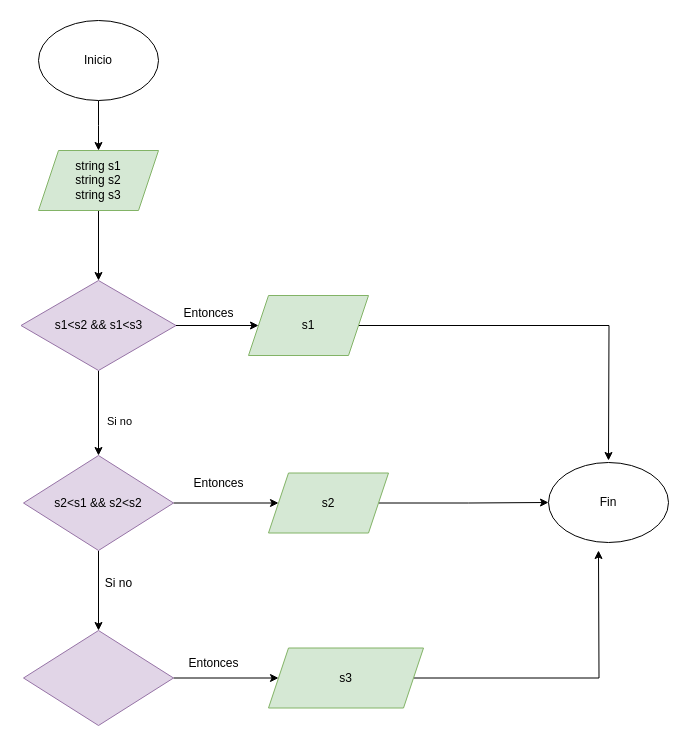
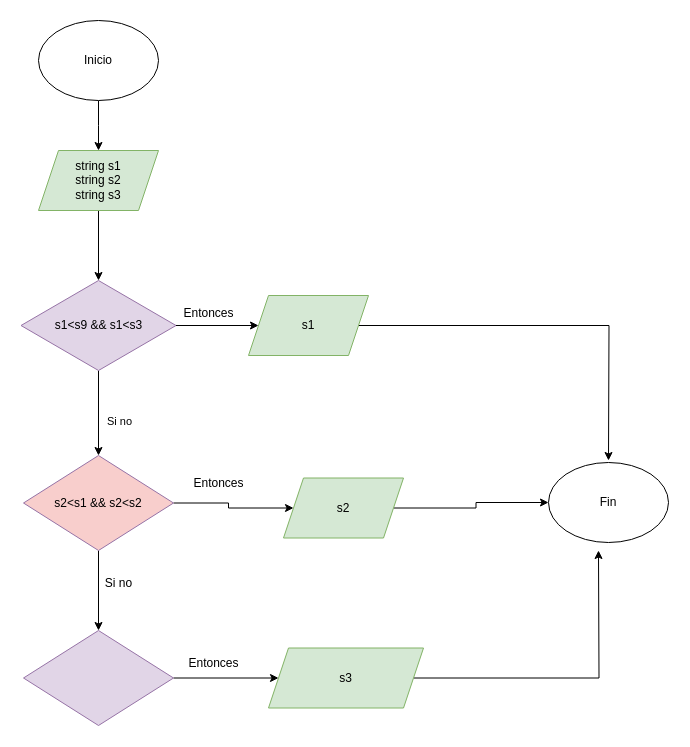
node "s1<s2 && s1<s3": label "s1<s2 && s1<s3" -> "s1<s9 && s1<s3"
node "s2<s1 && s2<s2": fillcolor #e1d5e7 -> #f8cecc
node "s2": moved (329, 503) -> (344, 508)
